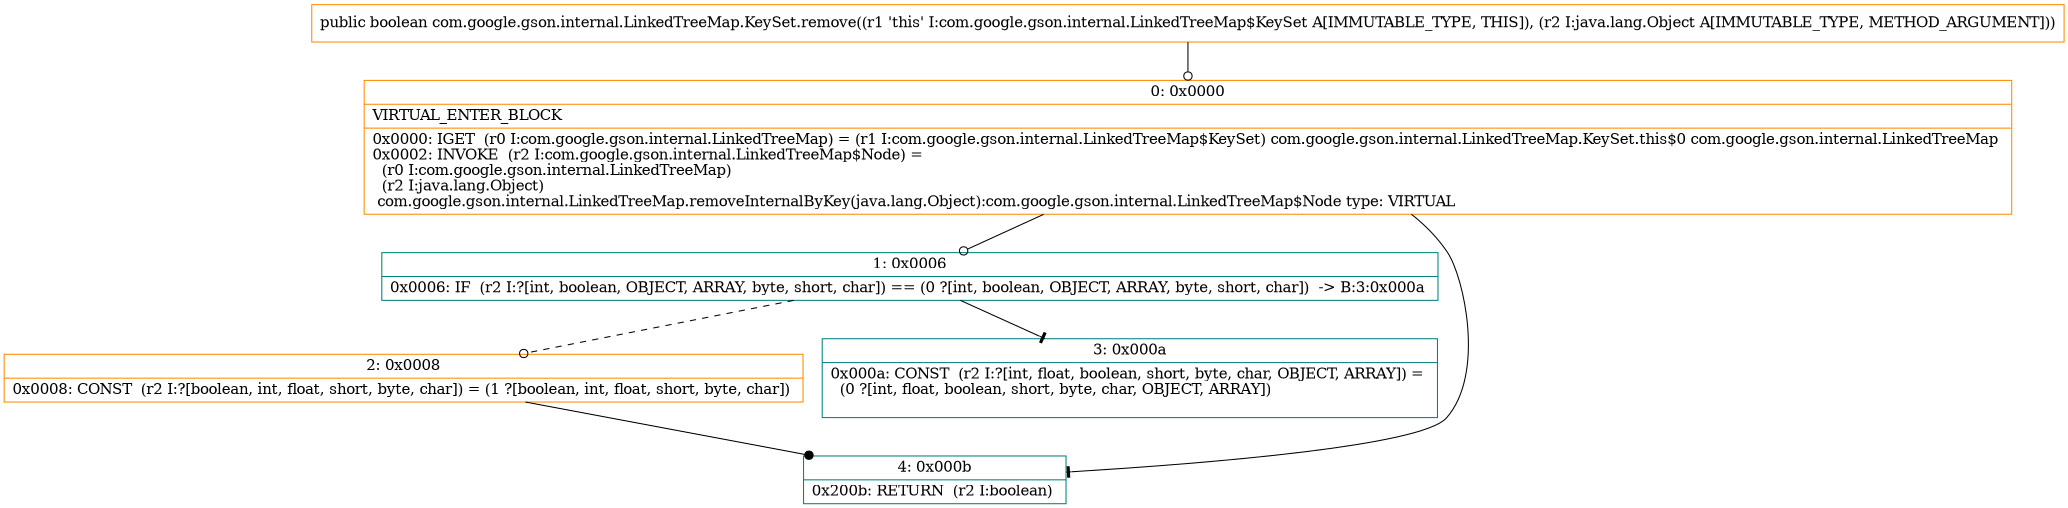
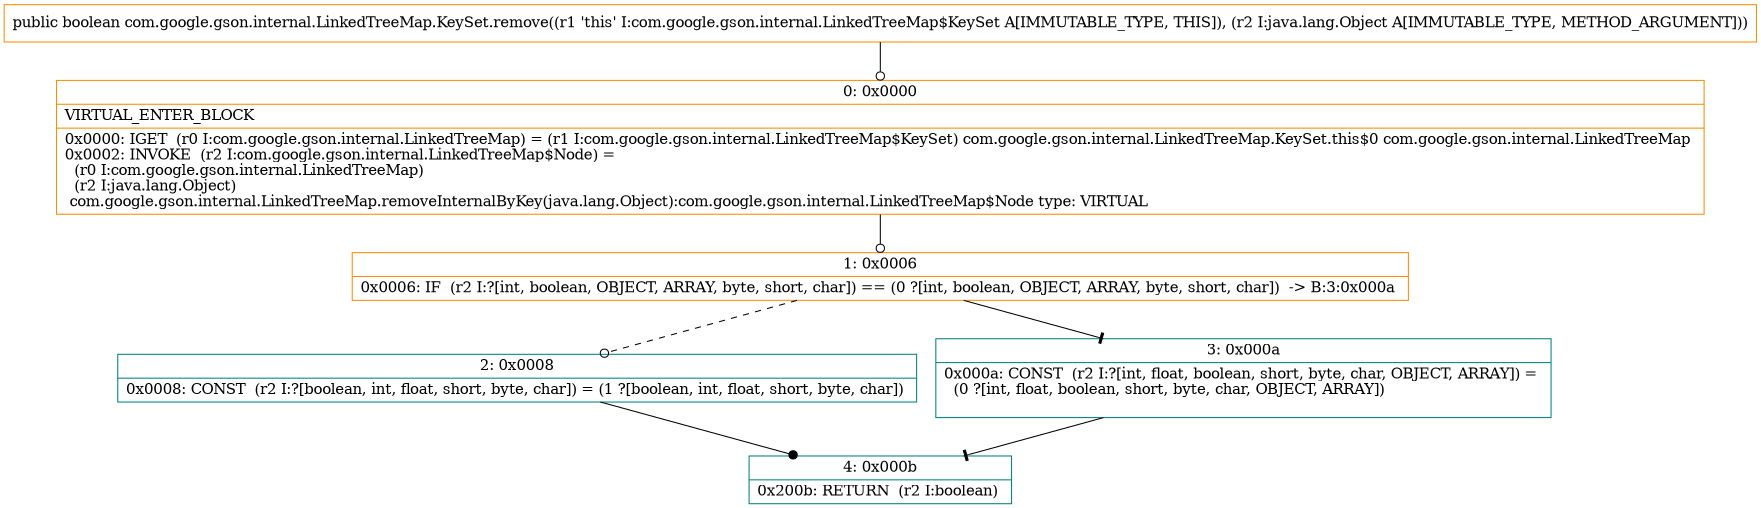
node "1: 0x0006": color teal -> darkorange
node "2: 0x0008": color darkorange -> teal
edge "0: 0x0000" -> "4: 0x000b": now "3: 0x000a" -> "4: 0x000b"
